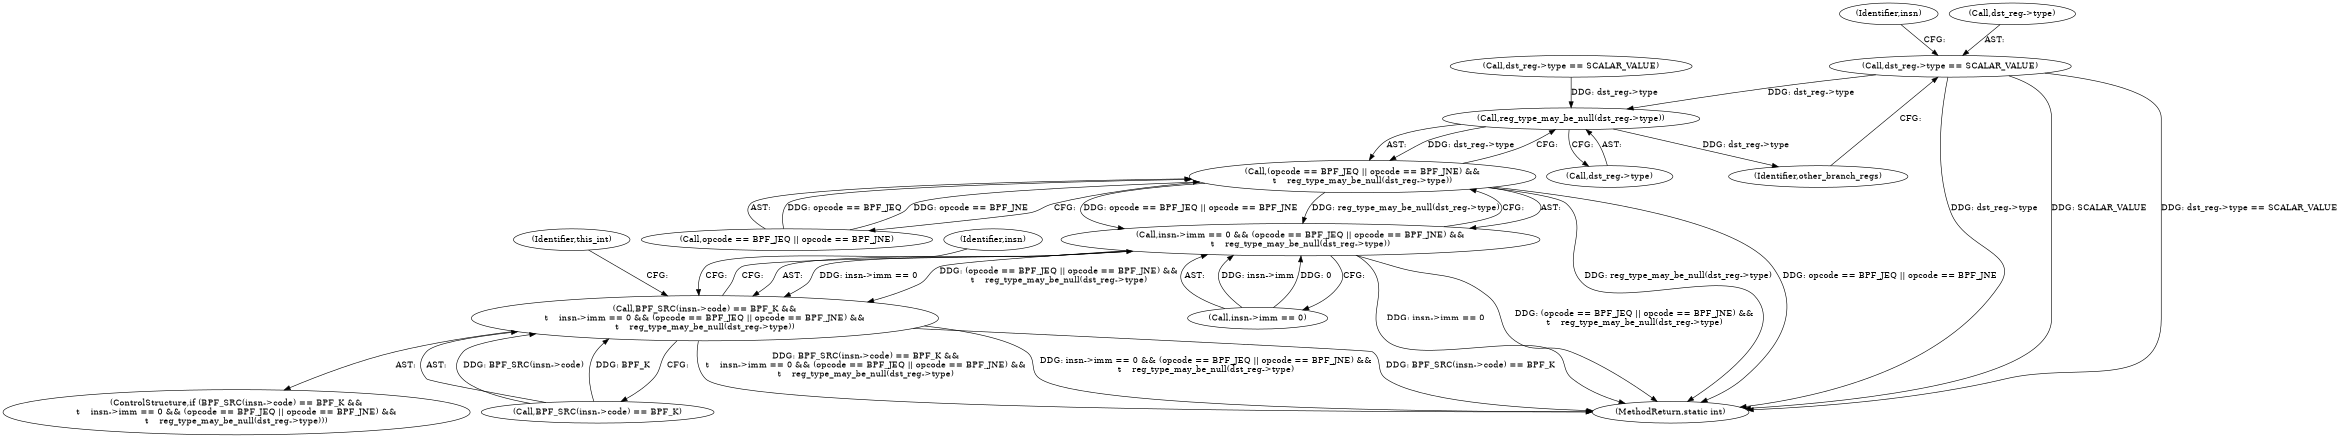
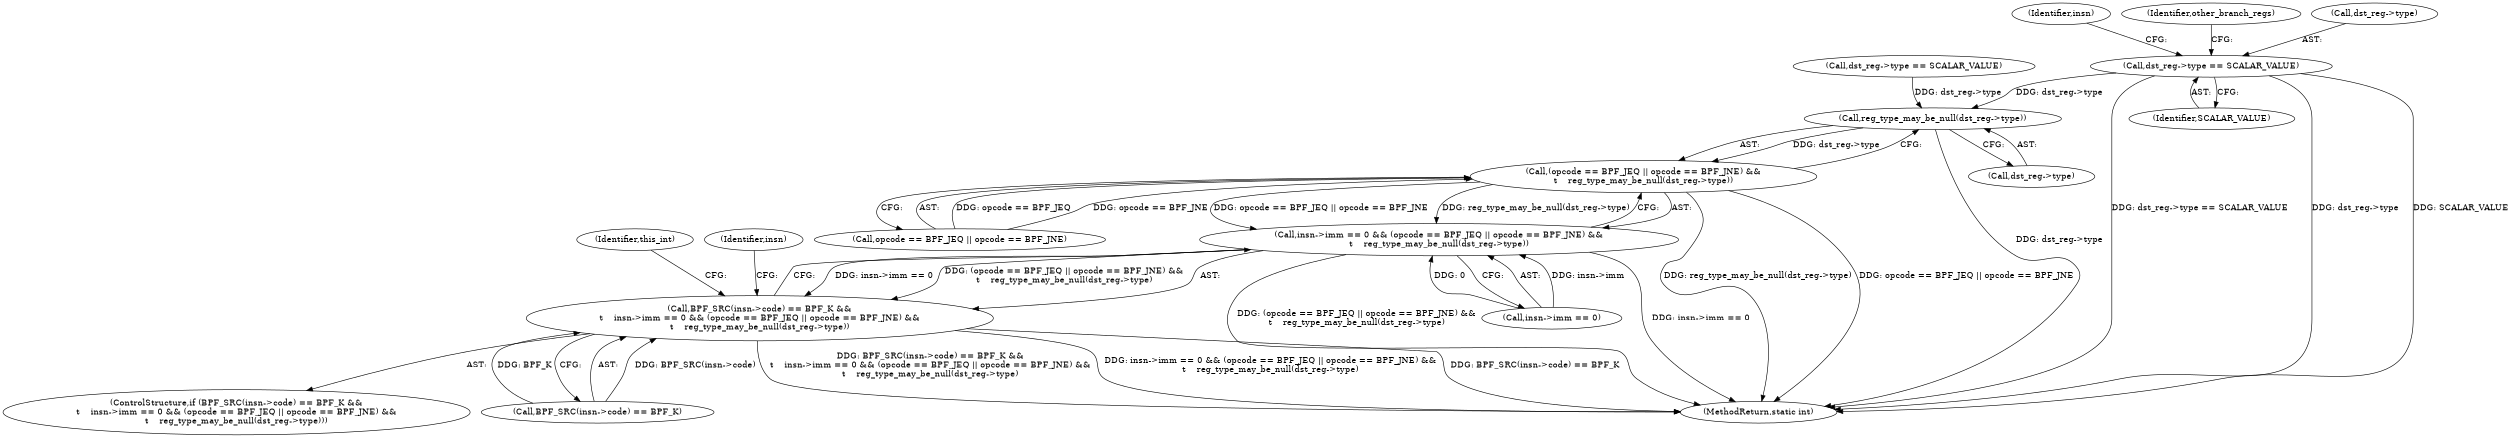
node "(Identifier,SCALAR_VALUE)": added
edge "(Call,reg_type_may_be_null(dst_reg->type))" -> "(Identifier,other_branch_regs)": now "(Call,reg_type_may_be_null(dst_reg->type))" -> "(MethodReturn,static int)"
